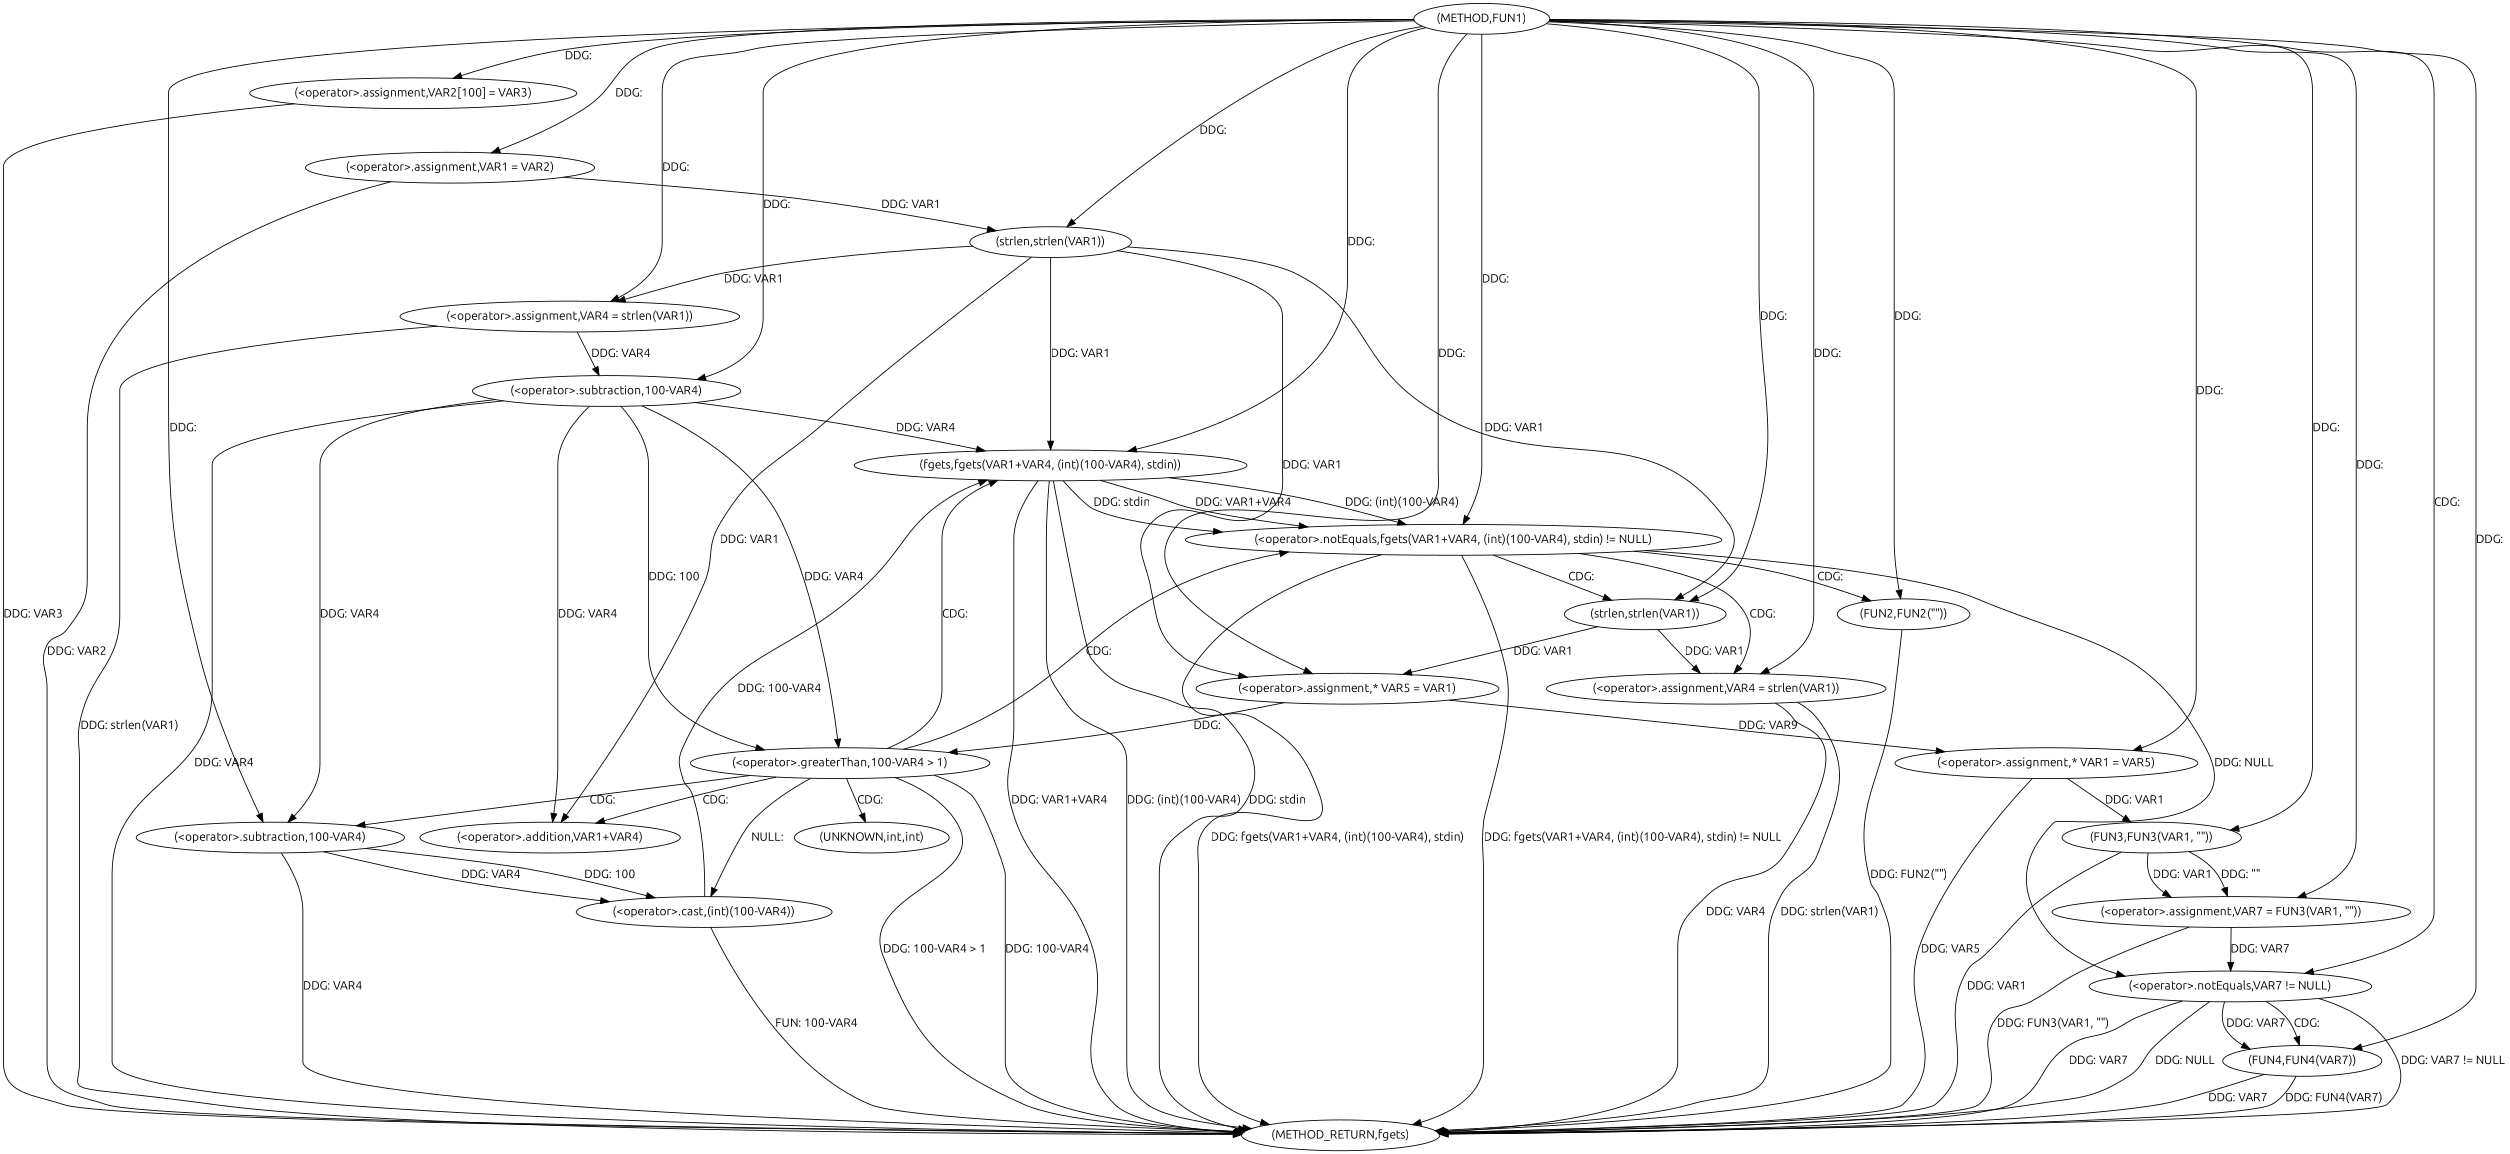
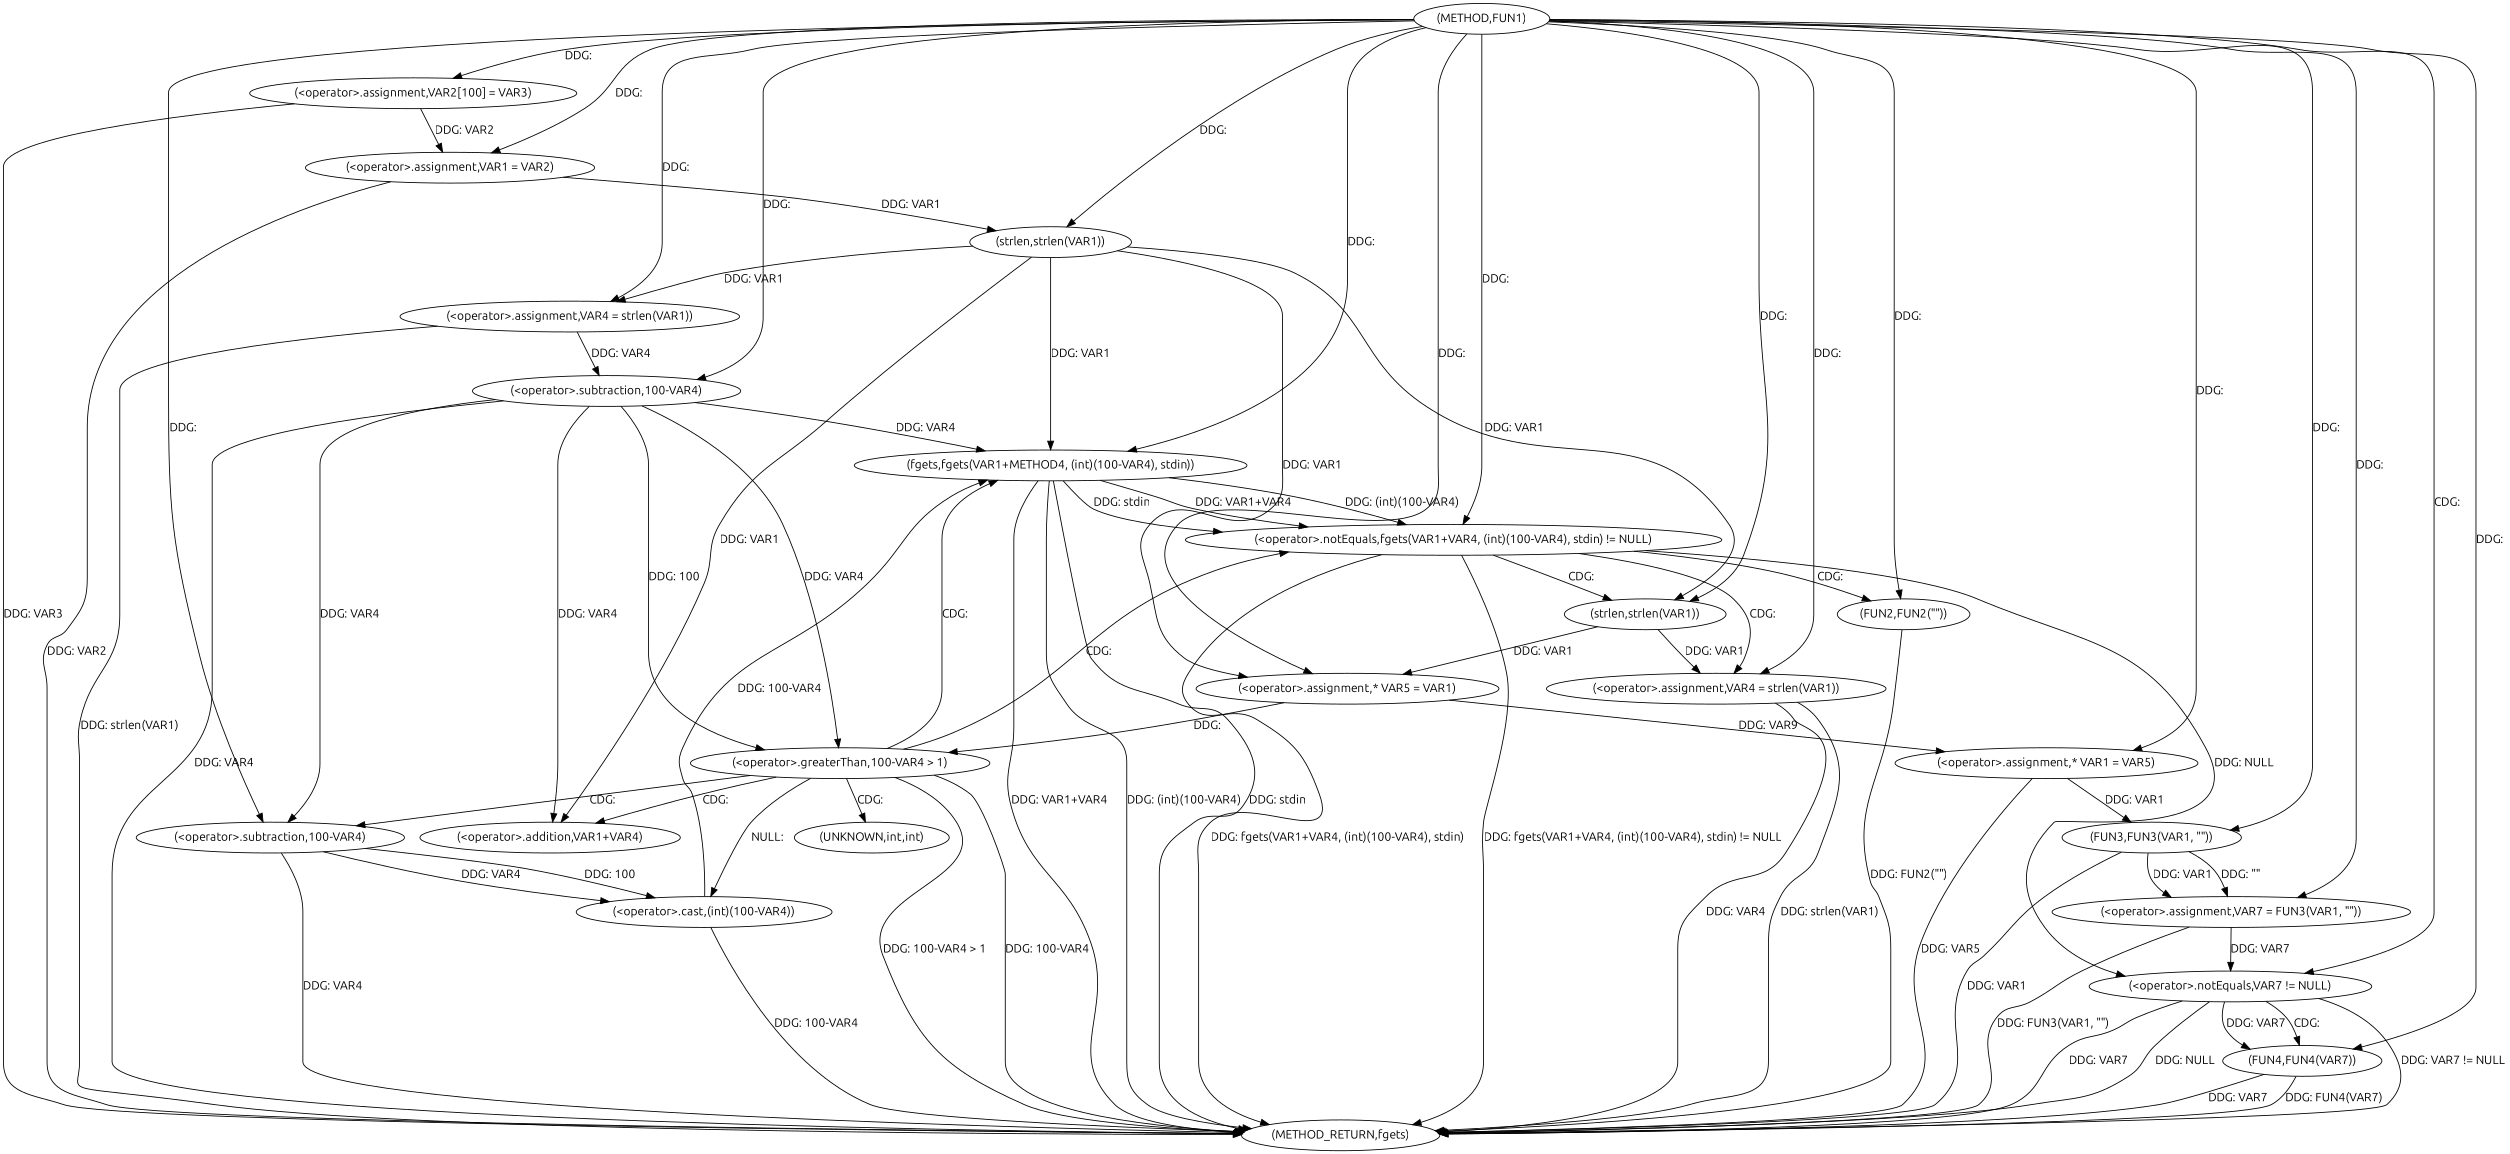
edge "(<operator>.assignment,VAR2[100] = VAR3)" -> "(<operator>.assignment,VAR1 = VAR2)": added, label "DDG: VAR2"
node "(fgets,fgets(VAR1+VAR4, (int)(100-VAR4), stdin))": label "(fgets,fgets(VAR1+VAR4, (int)(100-VAR4), stdin))" -> "(fgets,fgets(VAR1+METHOD4, (int)(100-VAR4), stdin))"
edge "(<operator>.cast,(int)(100-VAR4))" -> "(METHOD_RETURN,fgets)": label "FUN: 100-VAR4" -> "DDG: 100-VAR4"
